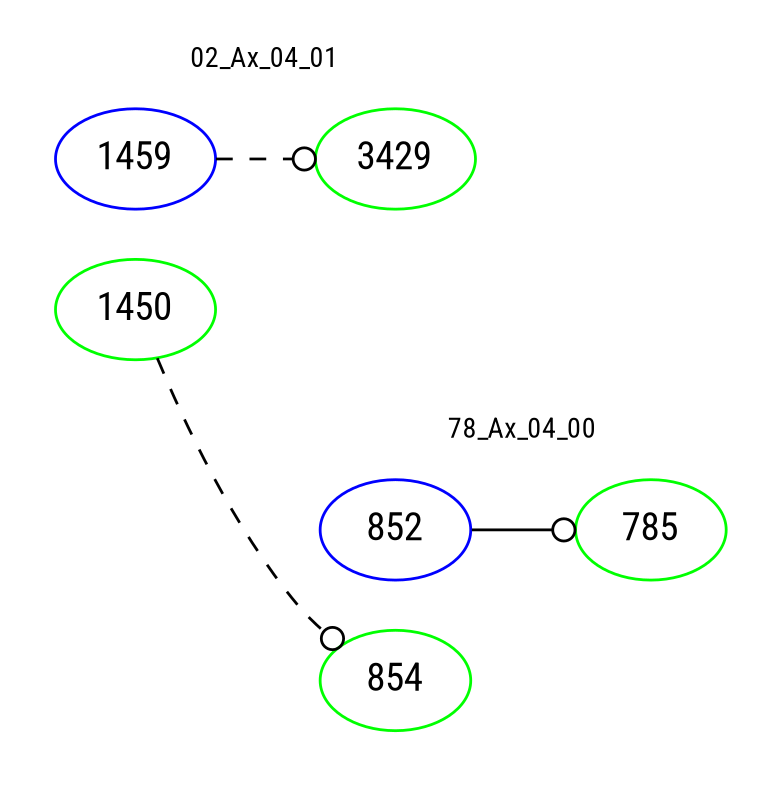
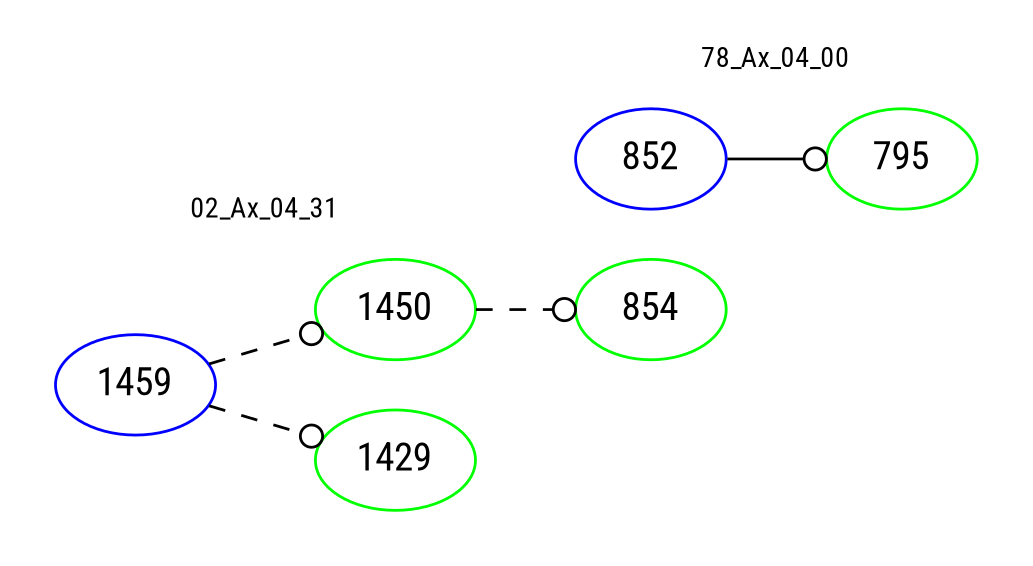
cluster "02_Ax_04_01": label "02_Ax_04_01" -> "02_Ax_04_31"
node "3429": label "3429" -> "1429"
edge "1459" -> "1450": added
node "785": label "785" -> "795"
